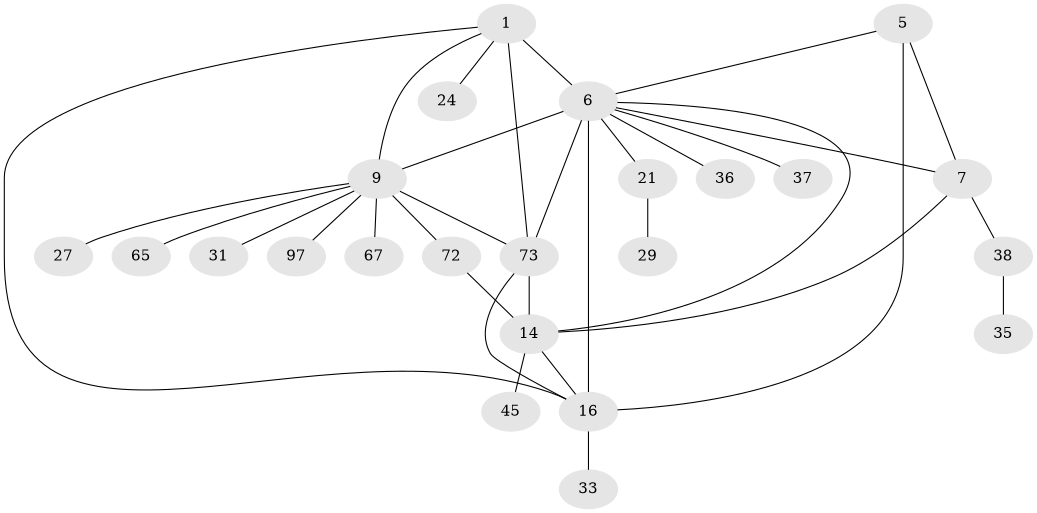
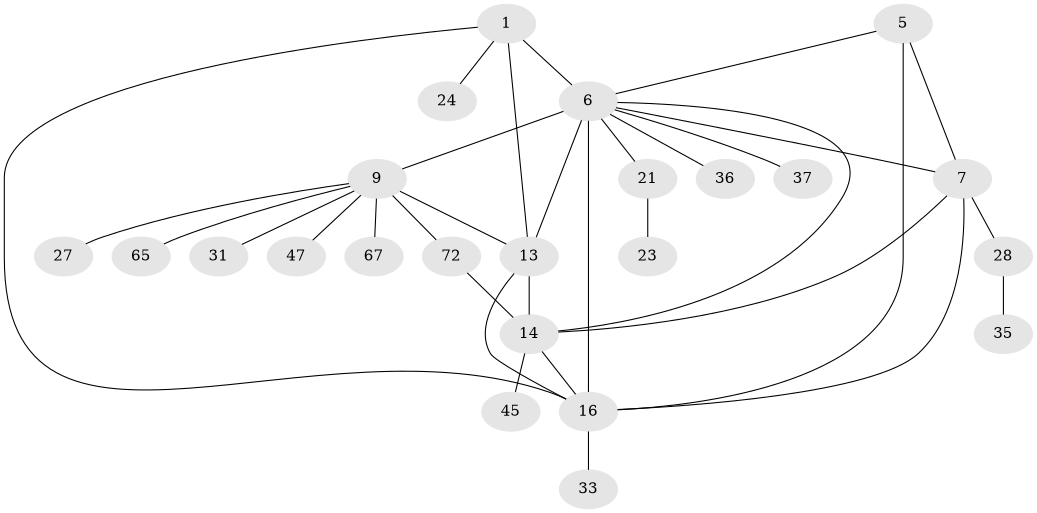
edge "1" -- "9": removed
node "97": label "97" -> "47"
node "73": label "73" -> "13"
node "29": label "29" -> "23"
node "38": label "38" -> "28"
edge "7" -- "16": added
